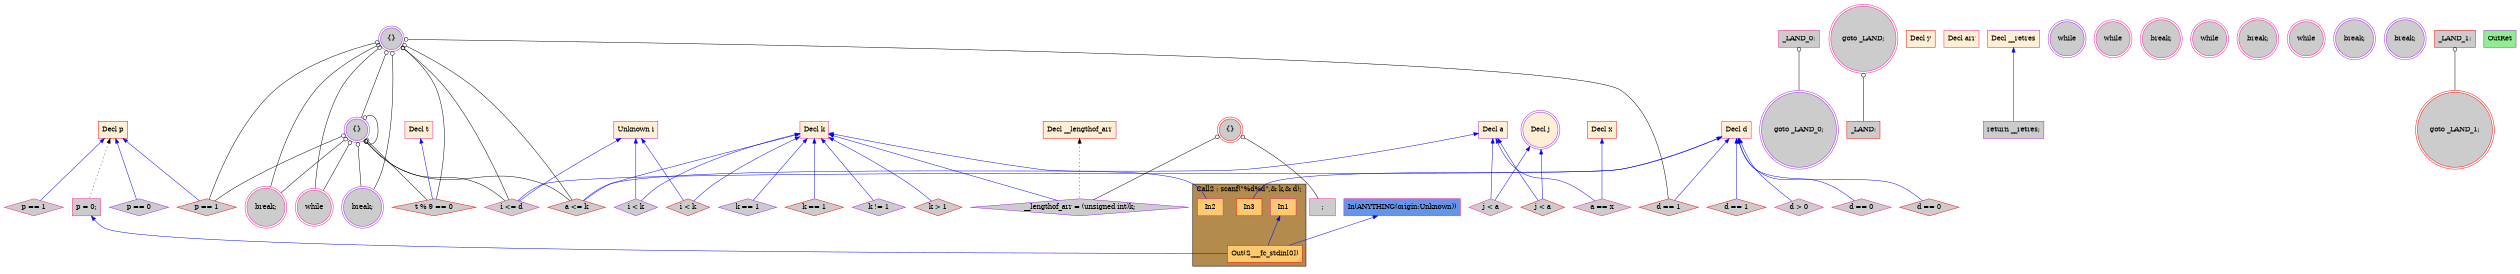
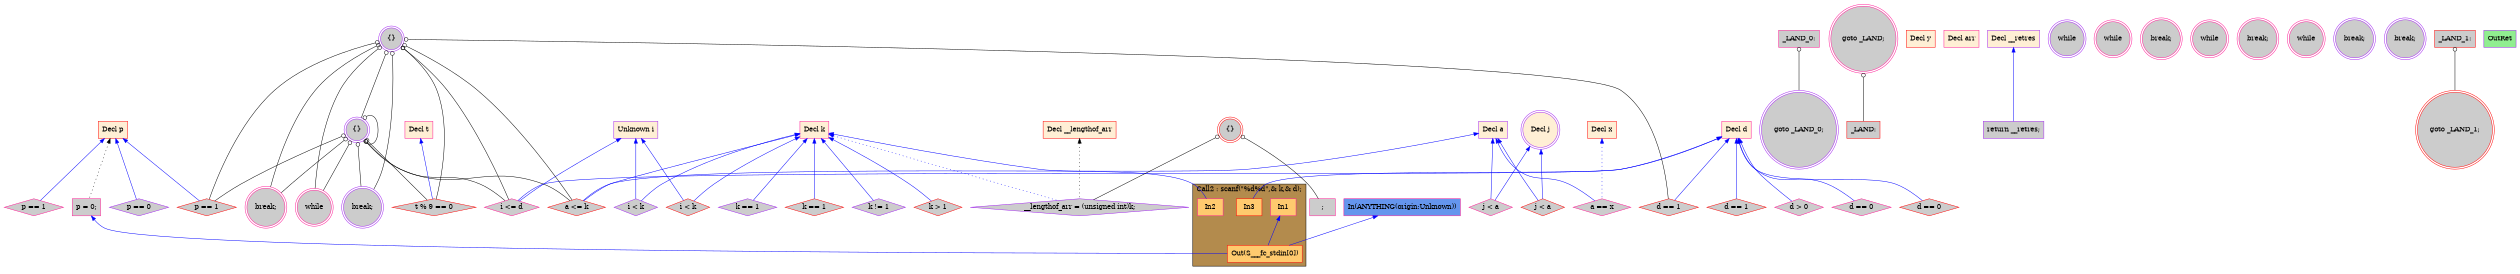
edge "__lengthof_arr = (unsigned int)k;" -> "Decl k": style solid -> dotted
edge "a == x" -> "Decl x": style solid -> dotted
